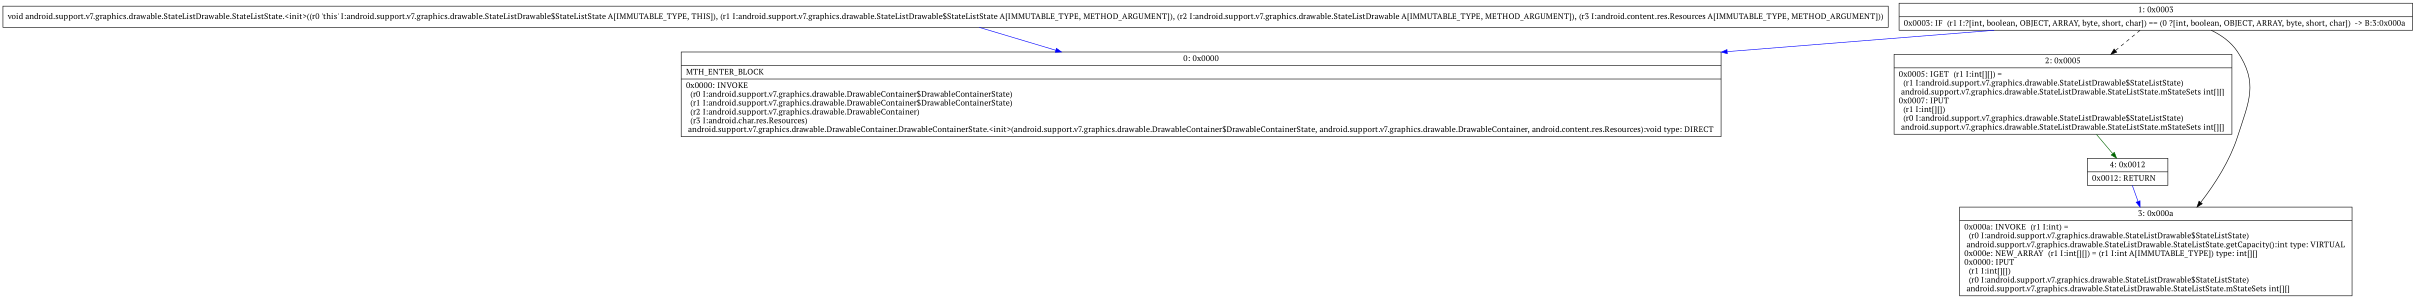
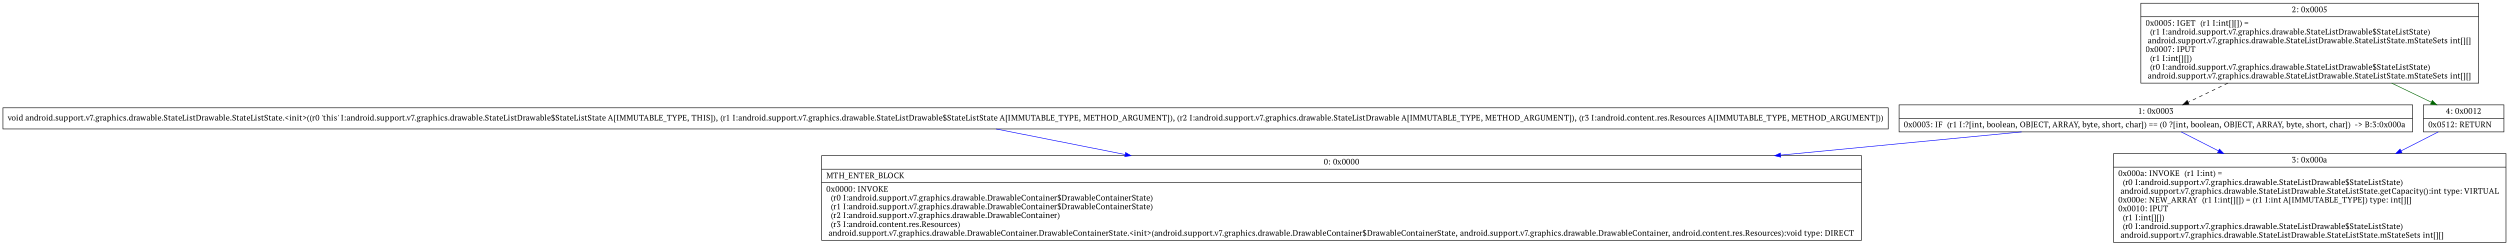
edge "1: 0x0003" -> "2: 0x0005": reversed
edge "1: 0x0003" -> "3: 0x000a": color black -> blue
node "0: 0x0000": text "(r3 I:android.char.res.Resources)" -> "(r3 I:android.content.res.Resources)"
node "4: 0x0012": text "0x0012: RETURN" -> "0x0512: RETURN"
node "3: 0x000a": text "0x0000: IPUT" -> "0x0010: IPUT"
